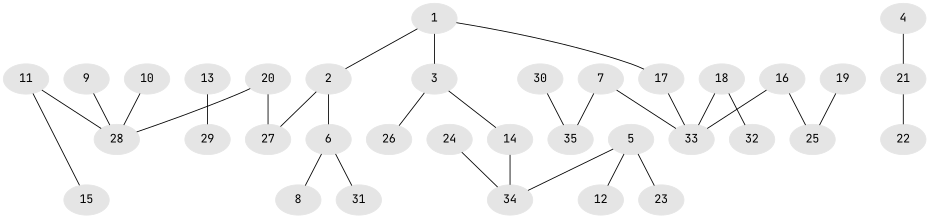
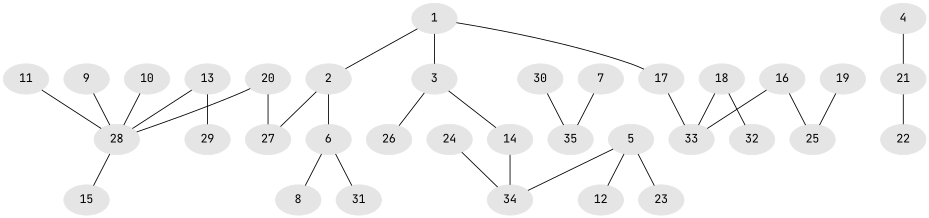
edge "13" -- "28": added
edge "7" -- "33": removed
edge "11" -- "15": now "28" -- "15"
